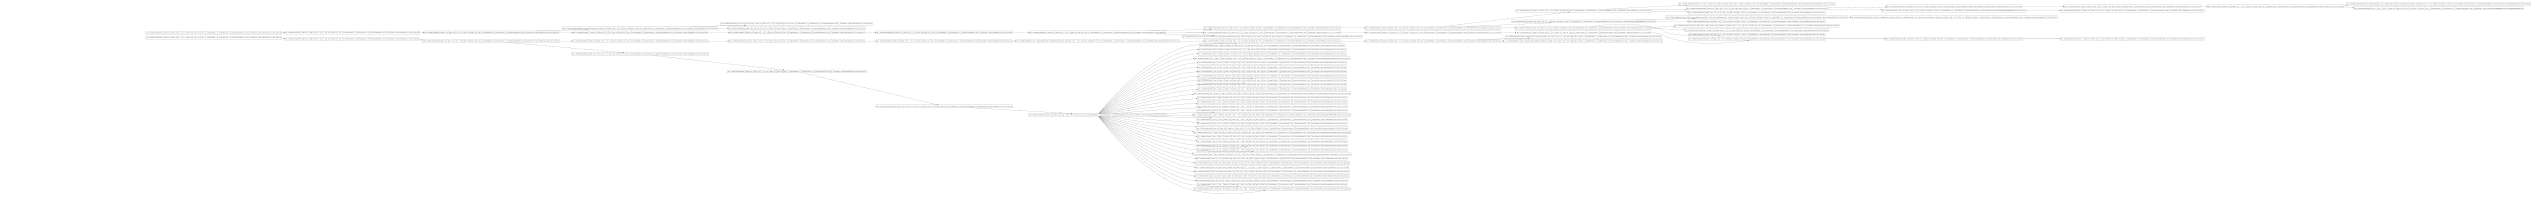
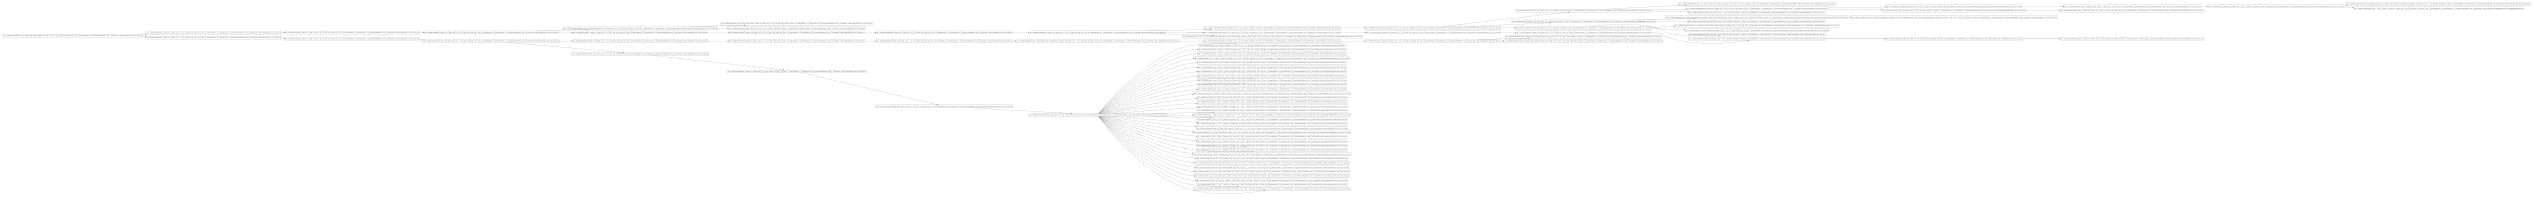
node "type = XCUIElementTypeApplication": added
